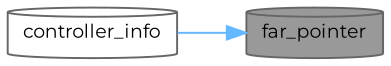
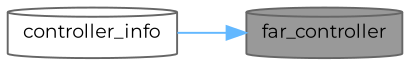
node "far_pointer": label "far_pointer" -> "far_controller"
